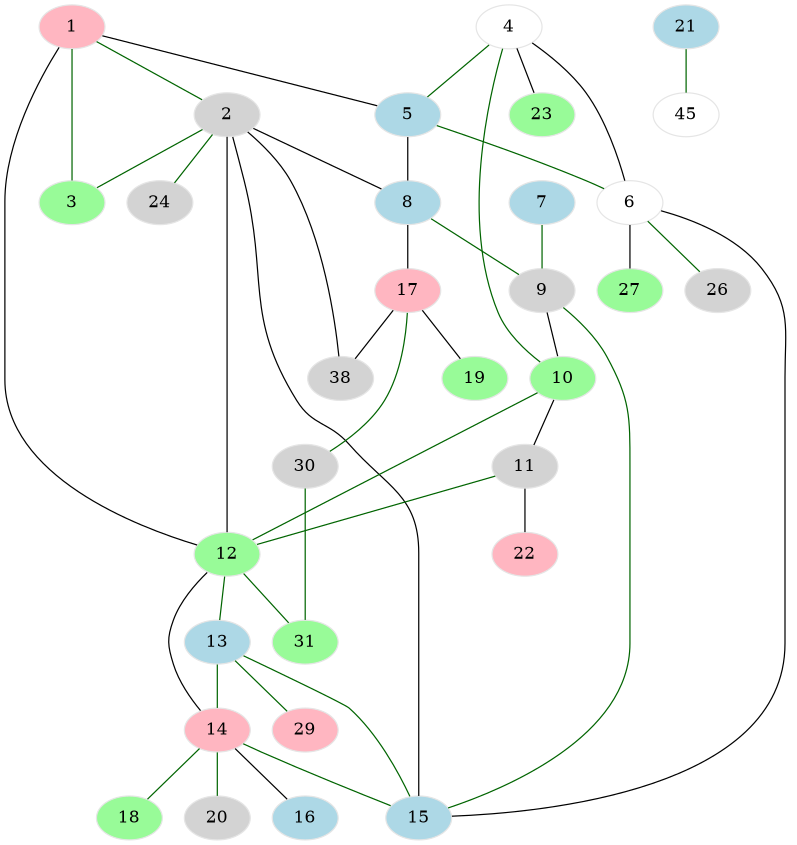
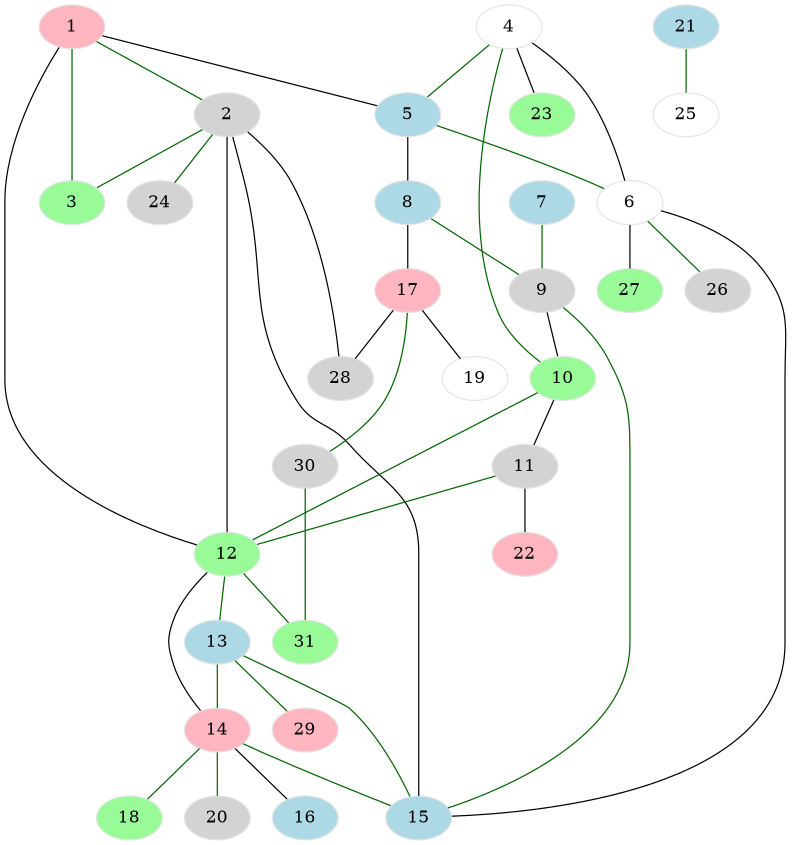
node "45": label "45" -> "25"
edge "2" -- "8": removed
node "38": label "38" -> "28"
node "19": fillcolor palegreen -> white
